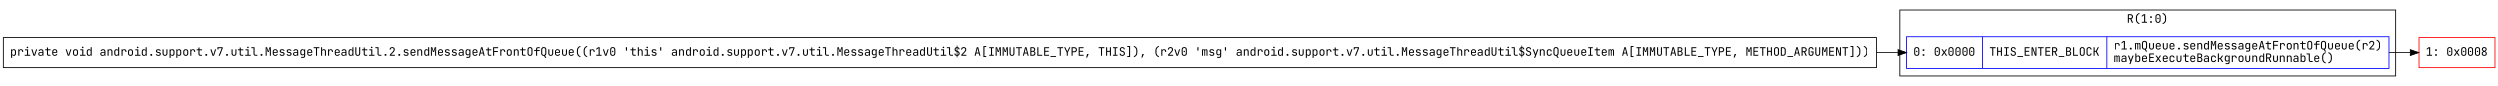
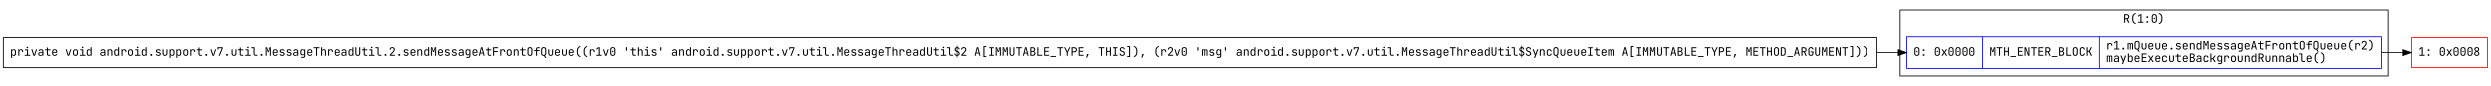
node "0: 0x0000": text "THIS_ENTER_BLOCK" -> "MTH_ENTER_BLOCK"
